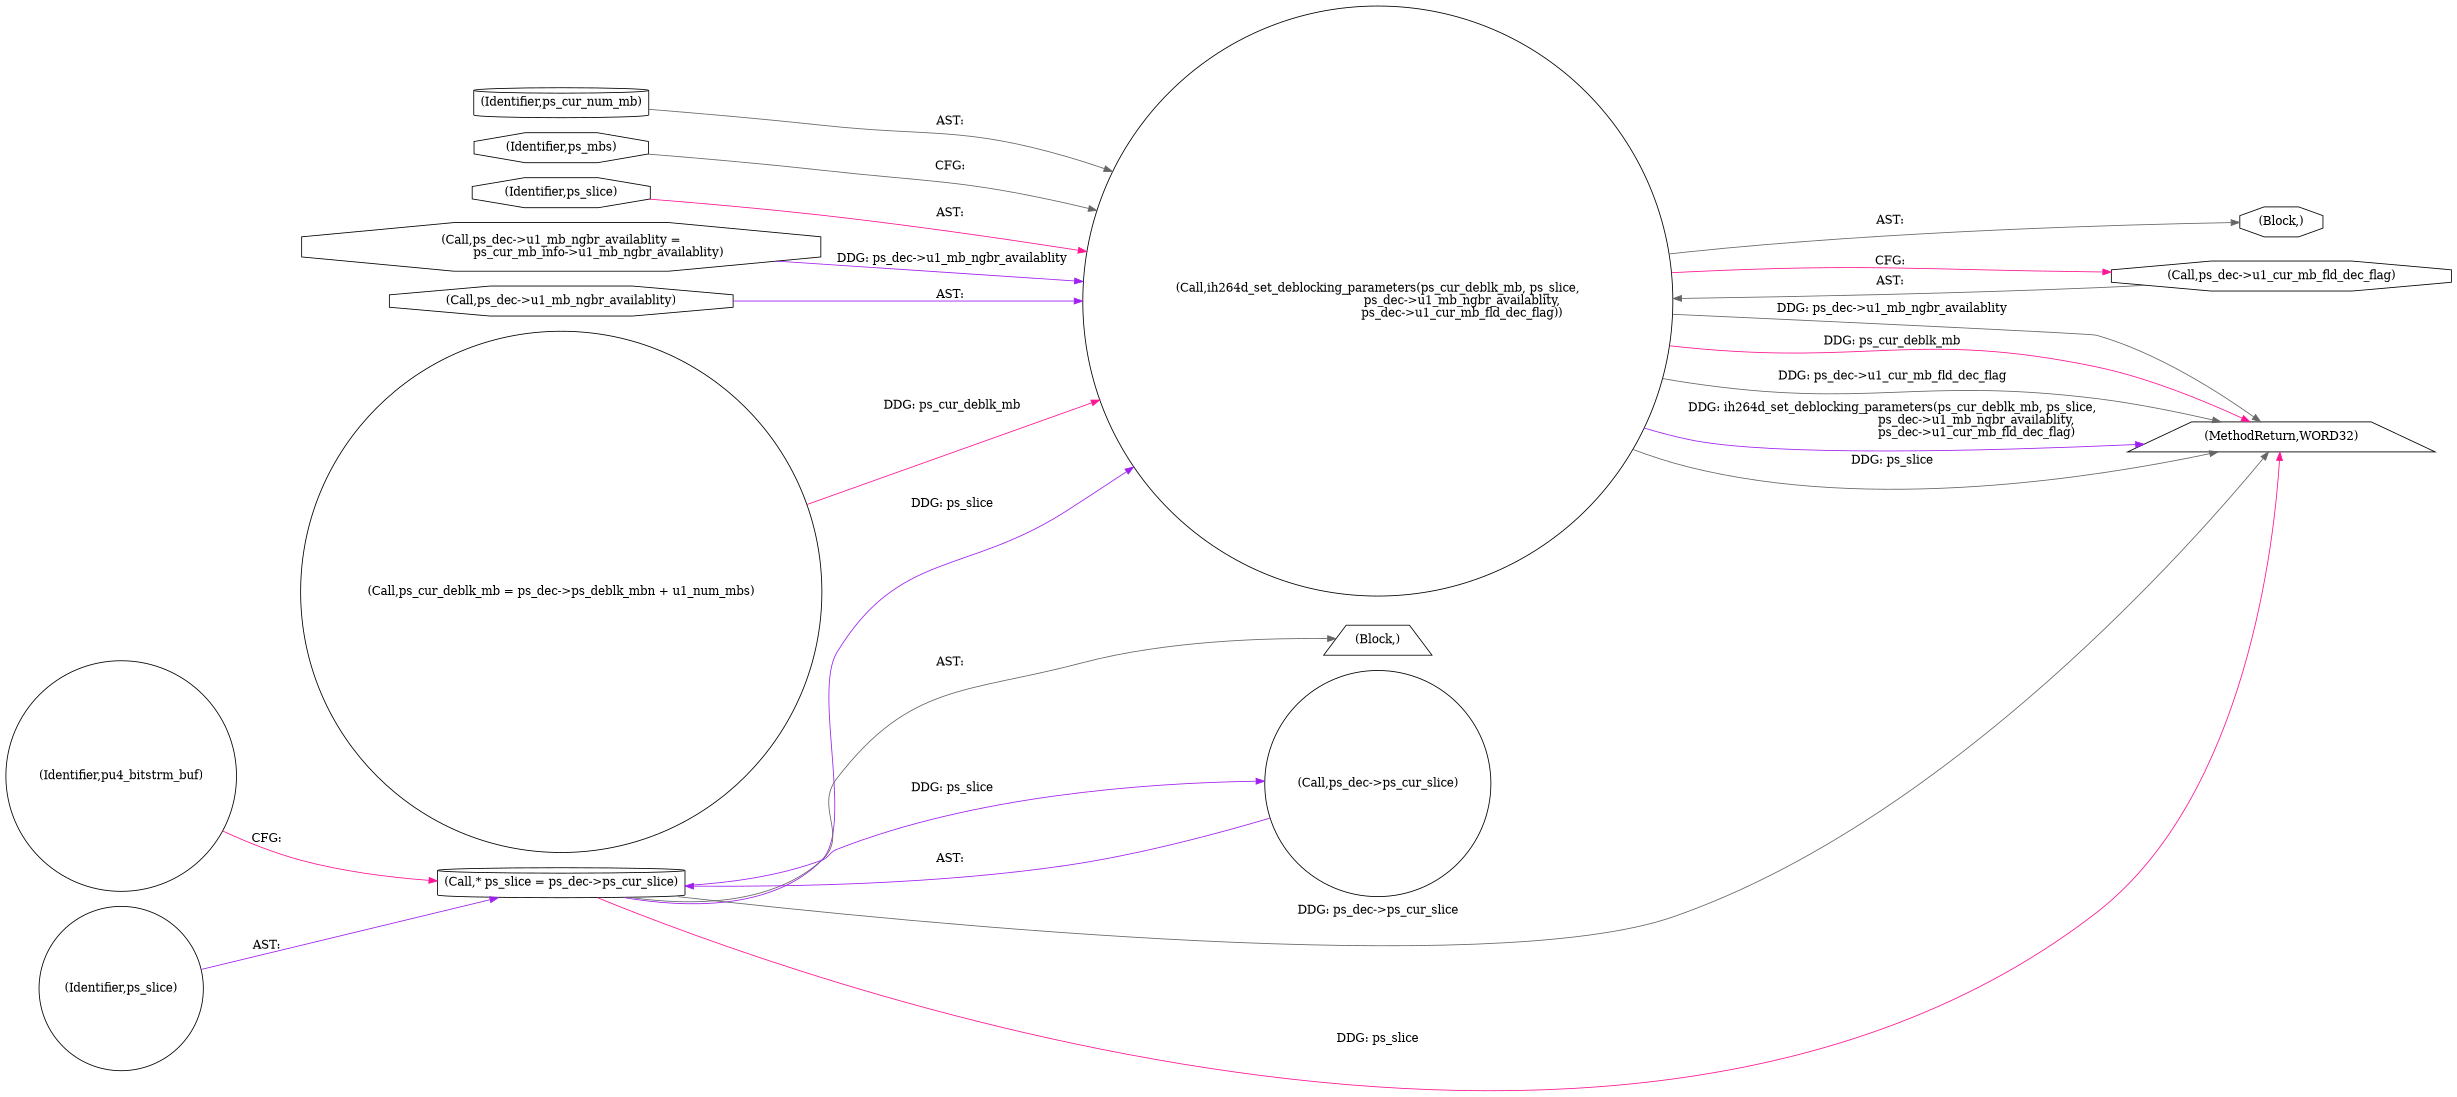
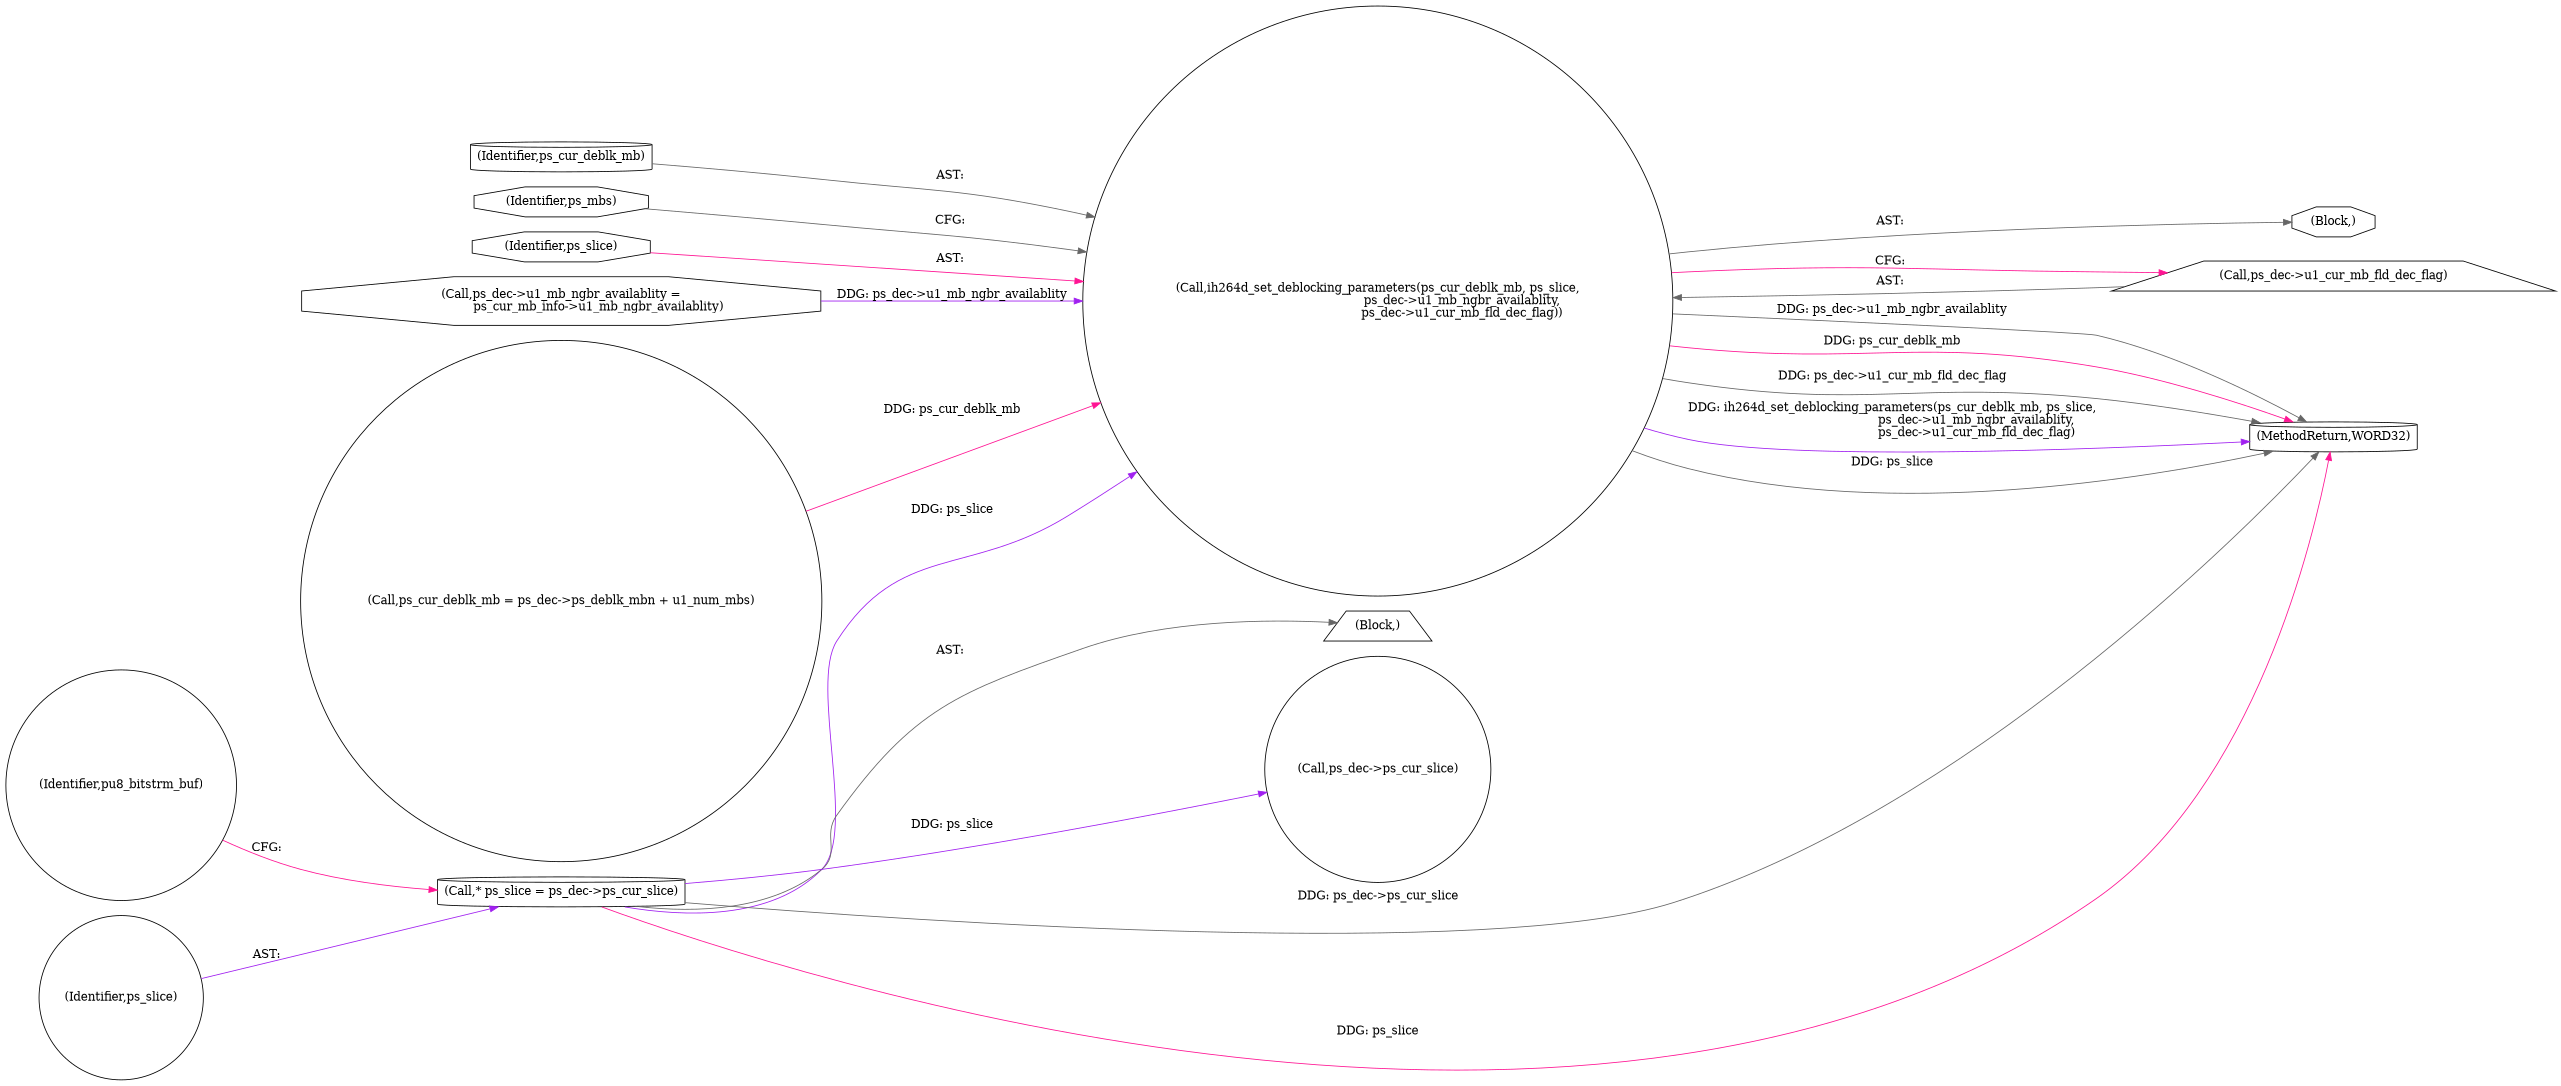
node "(Identifier,ps_cur_num_mb)": label "(Identifier,ps_cur_num_mb)" -> "(Identifier,ps_cur_deblk_mb)"
node "(Call,ps_dec->u1_cur_mb_fld_dec_flag)": shape octagon -> trapezium
node "(Call,ps_dec->u1_mb_ngbr_availablity)": removed
node "(MethodReturn,WORD32)": shape trapezium -> cylinder
node "(Identifier,pu4_bitstrm_buf)": label "(Identifier,pu4_bitstrm_buf)" -> "(Identifier,pu8_bitstrm_buf)"
edge "(Call,ps_dec->ps_cur_slice)" -> "(Call,* ps_slice = ps_dec->ps_cur_slice)": removed, label "AST:"
